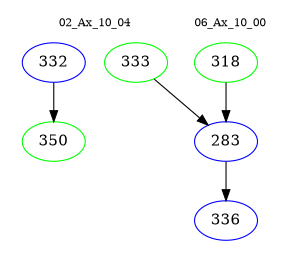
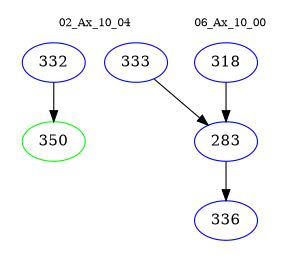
node "333": color green -> blue
node "318": color green -> blue
